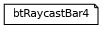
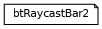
node "btRaycastBar4": label "btRaycastBar4" -> "btRaycastBar2"
